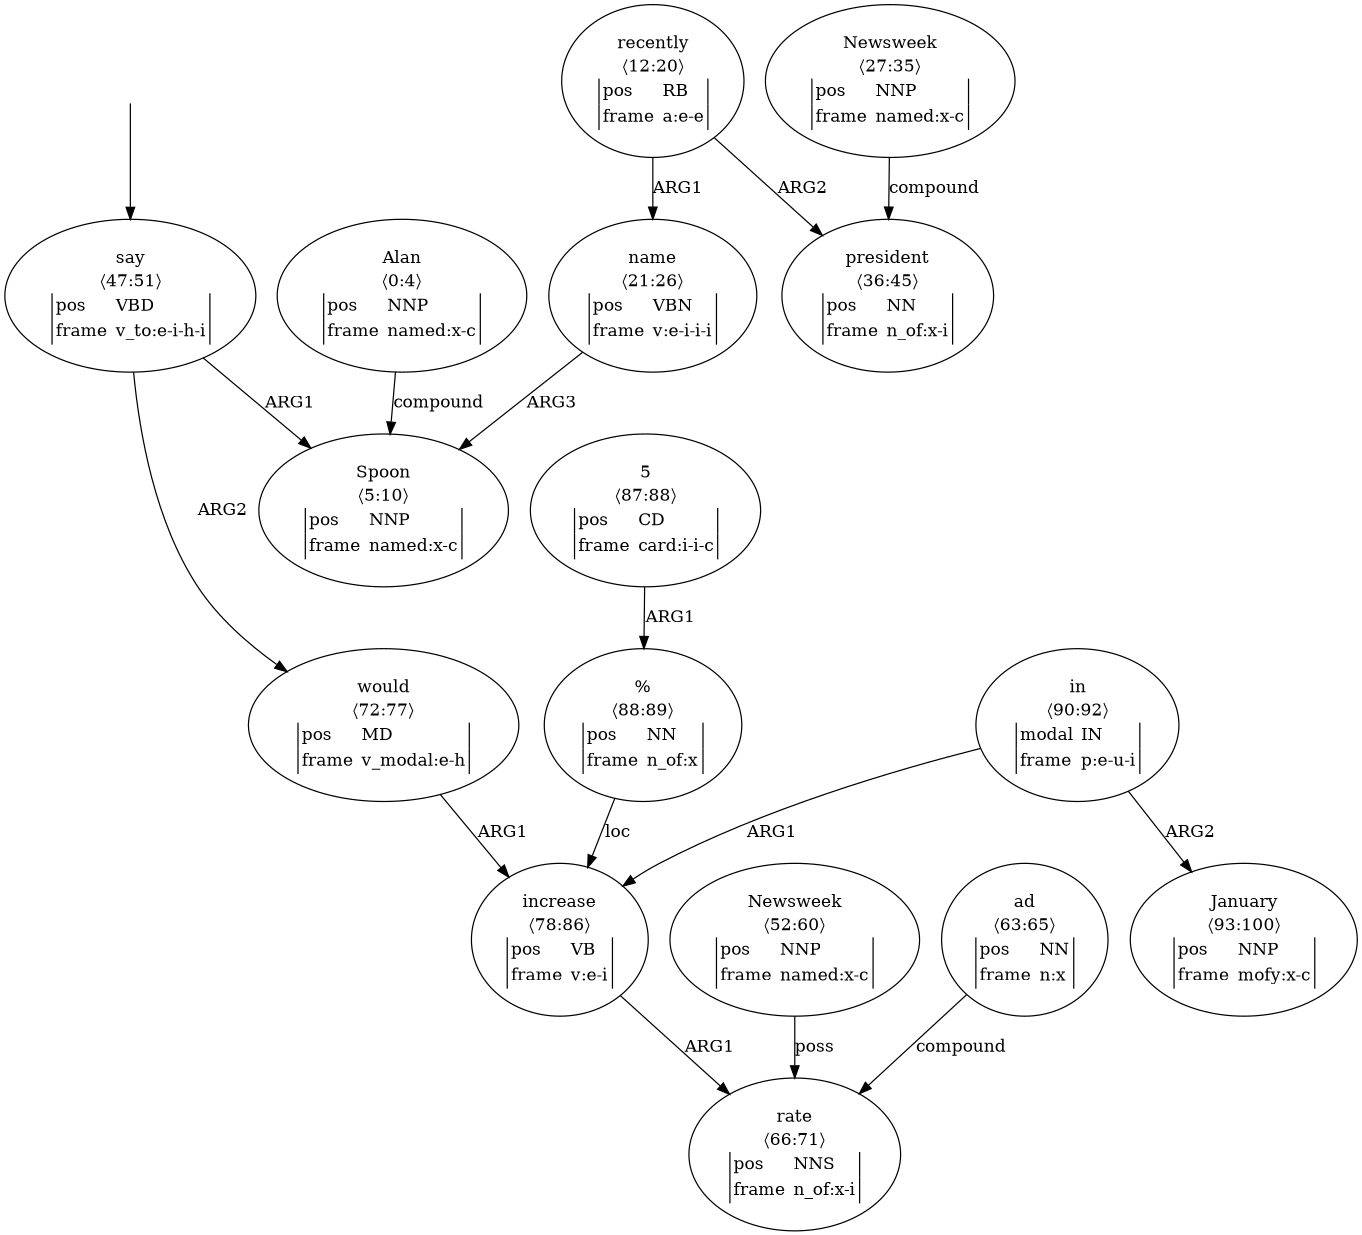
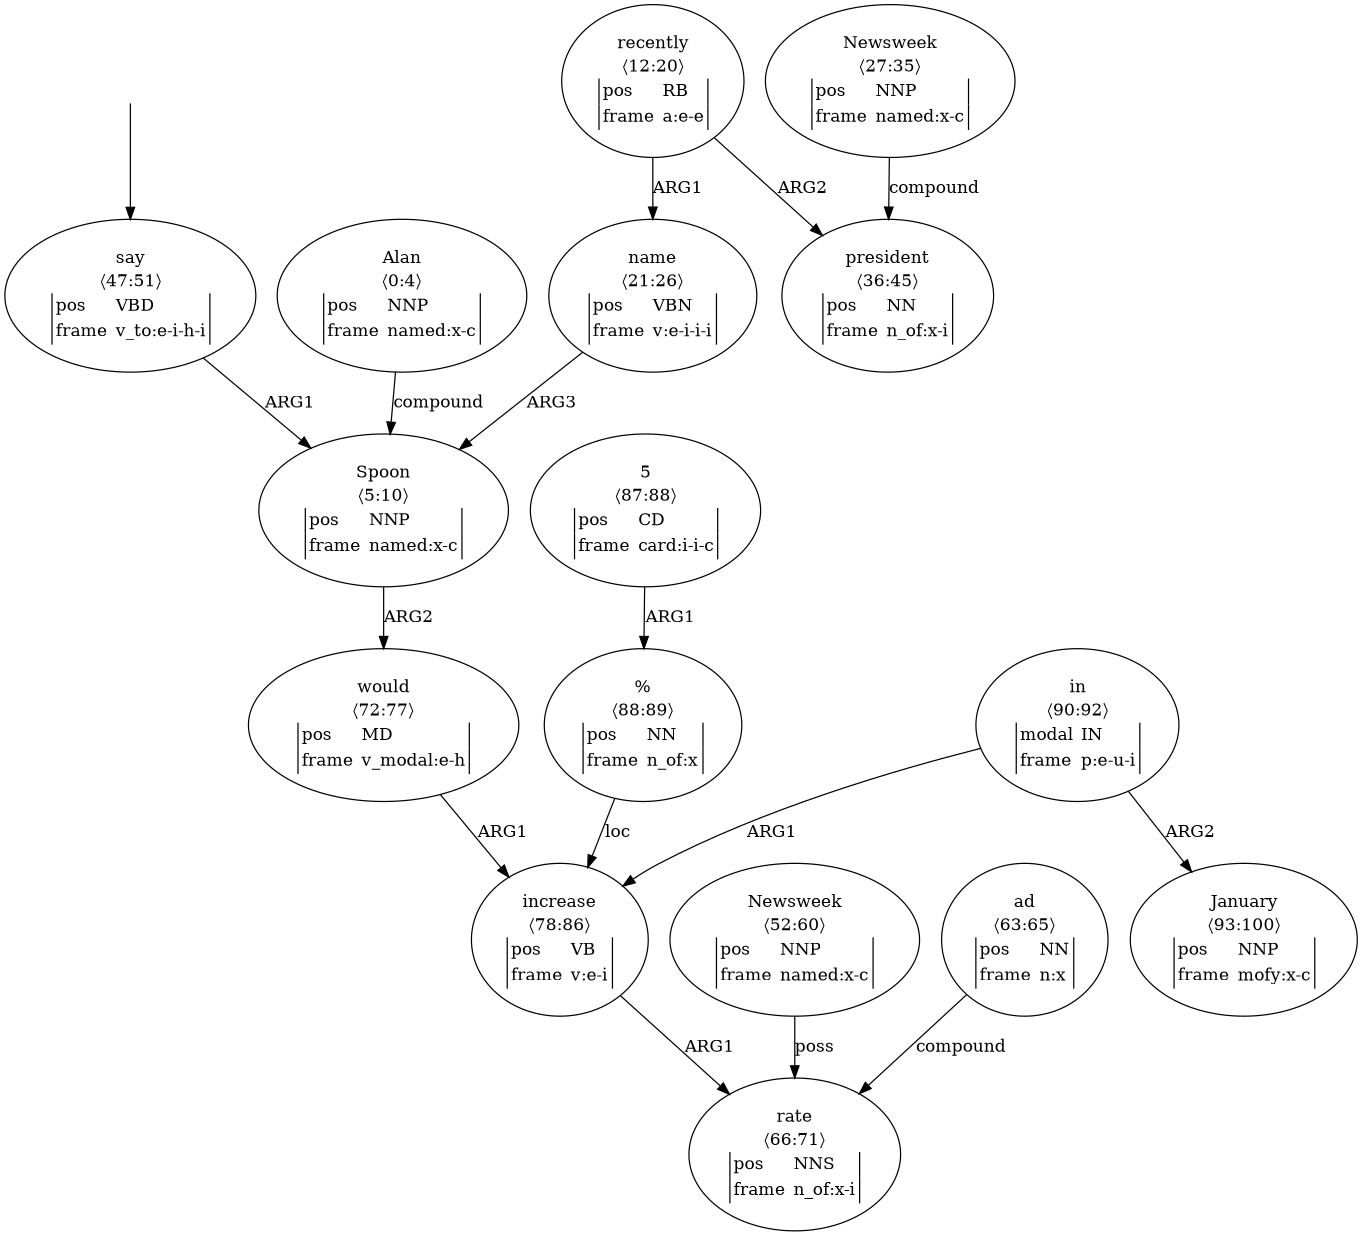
edge "say" -> "would": now "Spoon" -> "would"
